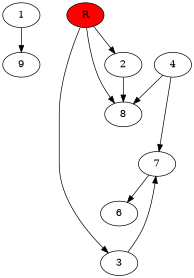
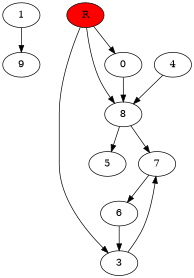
node "2": label "2" -> "0"
edge "4" -> "7": now "8" -> "7"
node "5": added
edge "6" -> "3": added
